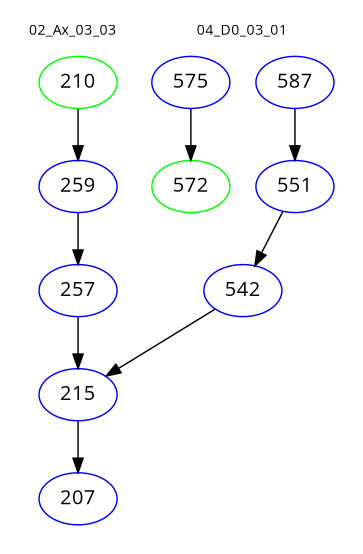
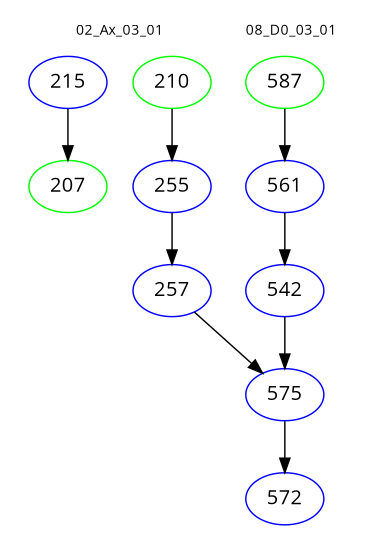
cluster "02_Ax_03_03": label "02_Ax_03_03" -> "02_Ax_03_01"
cluster "04_D0_03_01": label "04_D0_03_01" -> "08_D0_03_01"
node "587": color blue -> green
node "259": label "259" -> "255"
node "572": color green -> blue
node "551": label "551" -> "561"
edge "257" -> "215": now "257" -> "575"
edge "542" -> "215": now "542" -> "575"
node "207": color blue -> green
